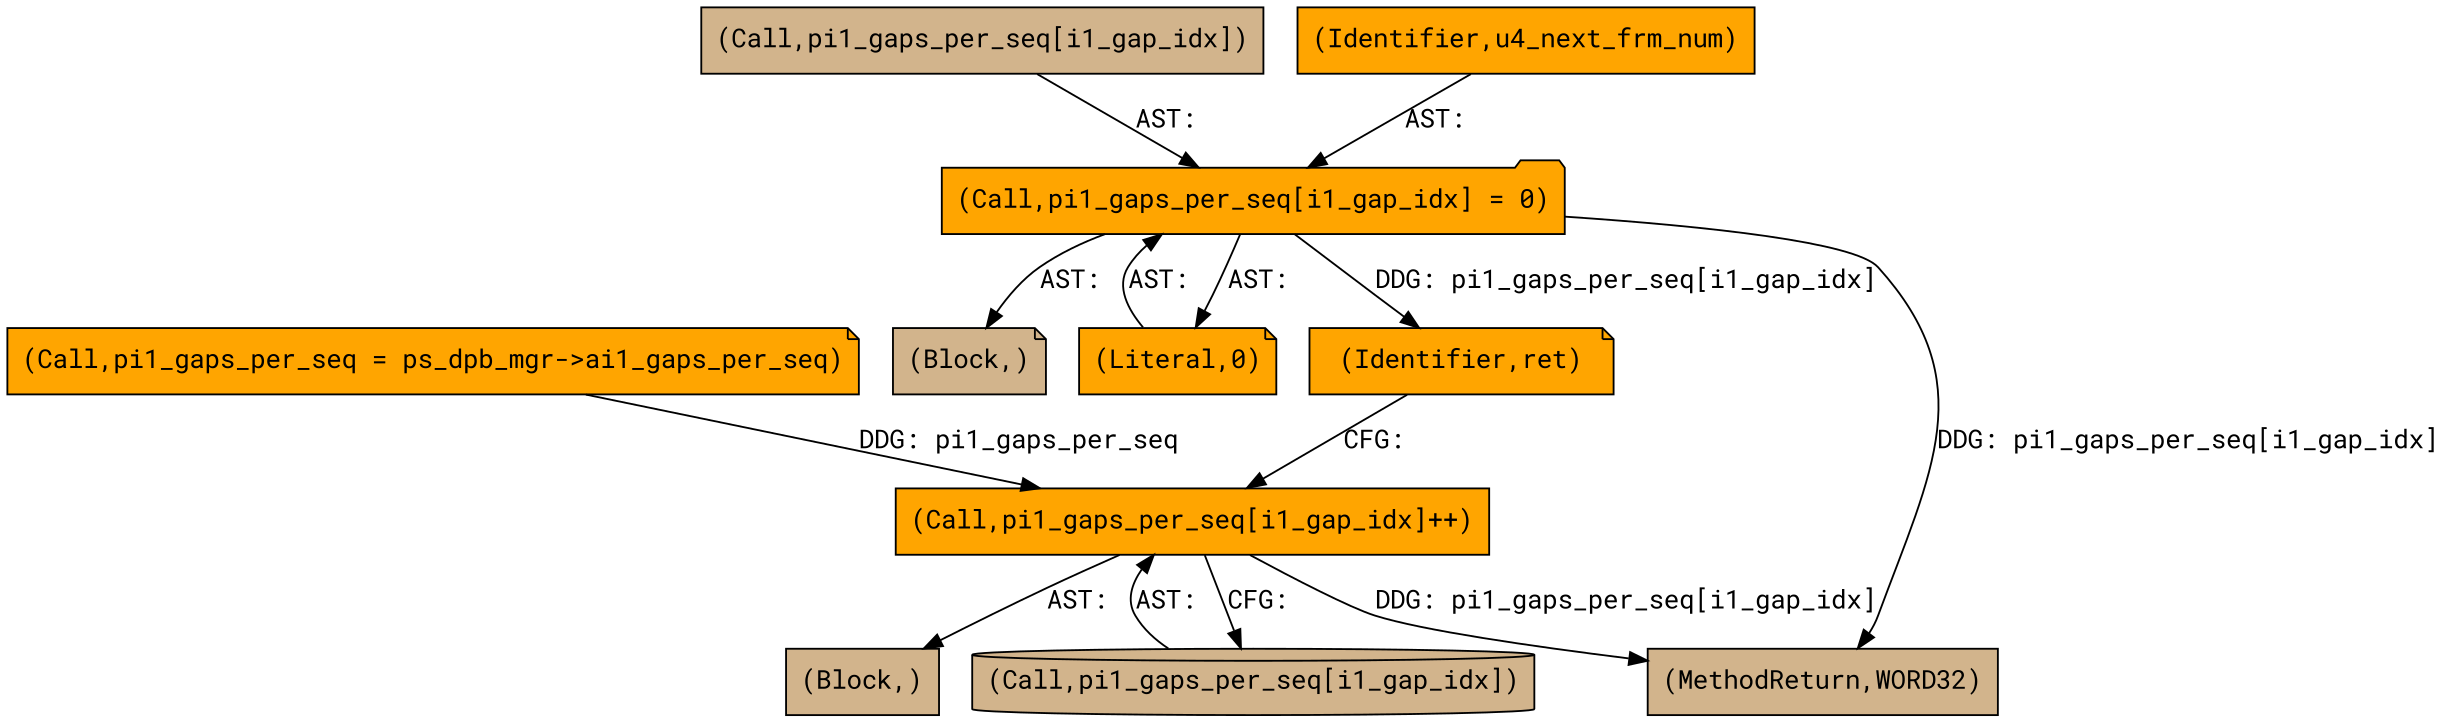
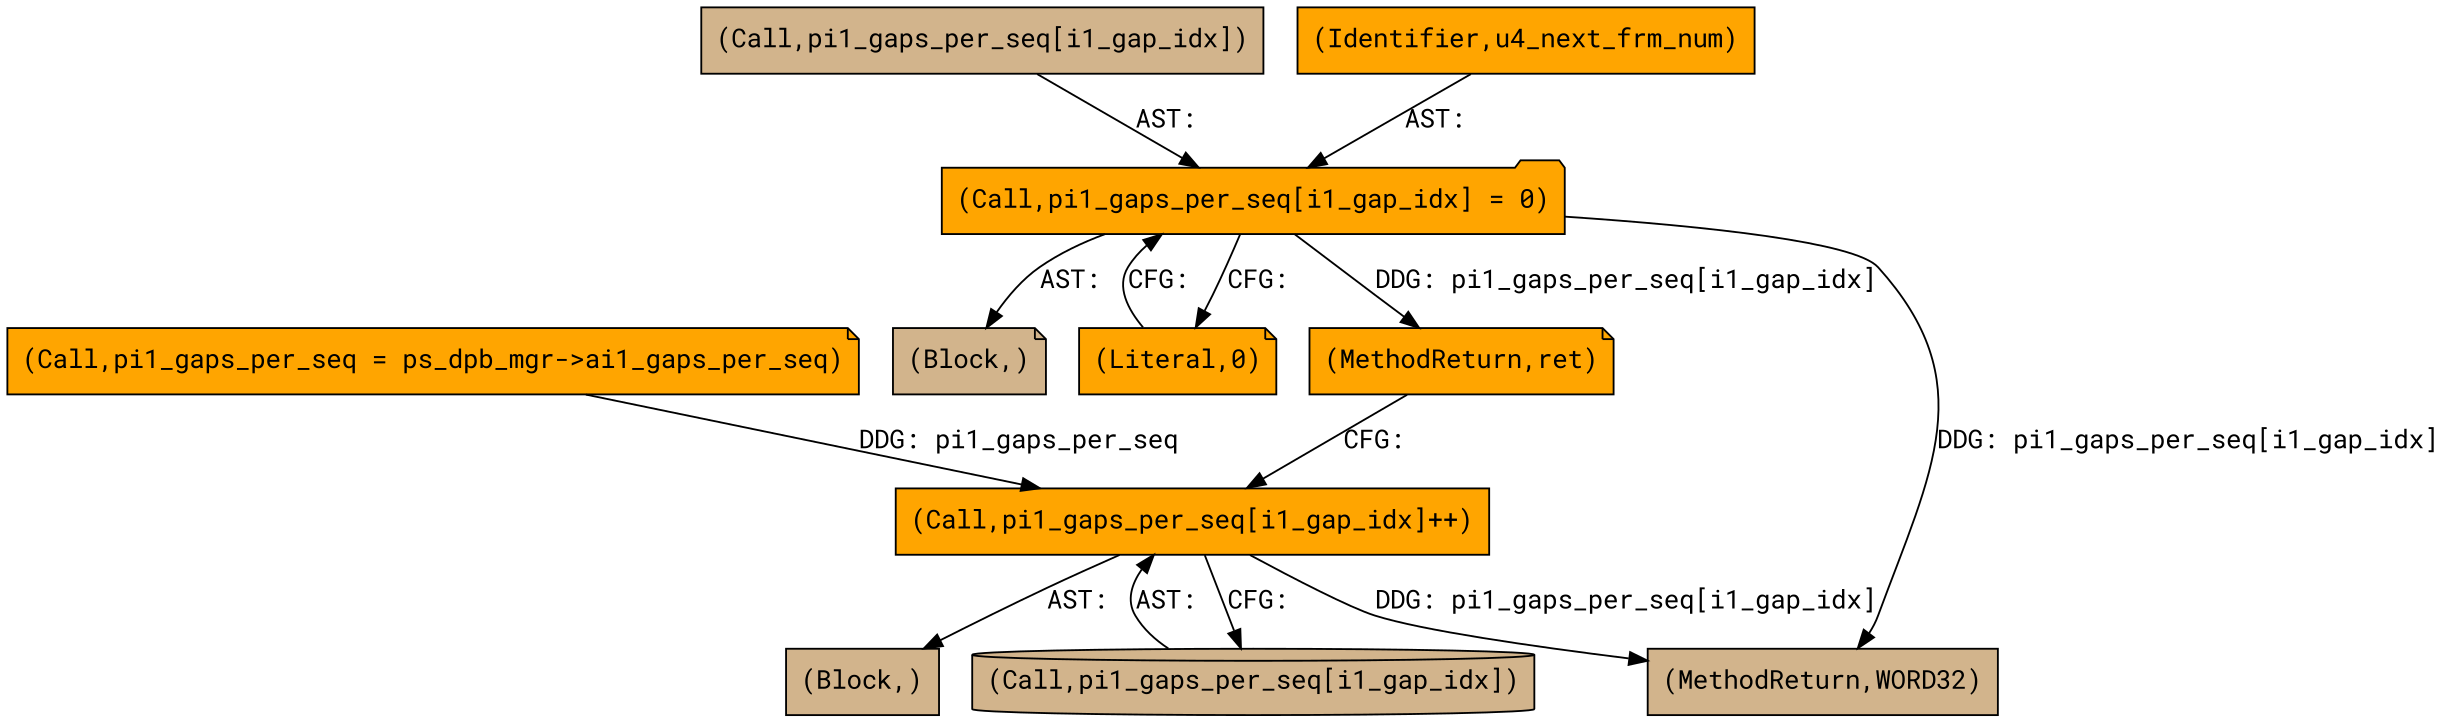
edge "(Literal,0)" -> "(Call,pi1_gaps_per_seq[i1_gap_idx] = 0)": label "AST: " -> "CFG: "
edge "(Call,pi1_gaps_per_seq[i1_gap_idx] = 0)" -> "(Literal,0)": label "AST: " -> "CFG: "
node "(Identifier,ret)": label "(Identifier,ret)" -> "(MethodReturn,ret)"
